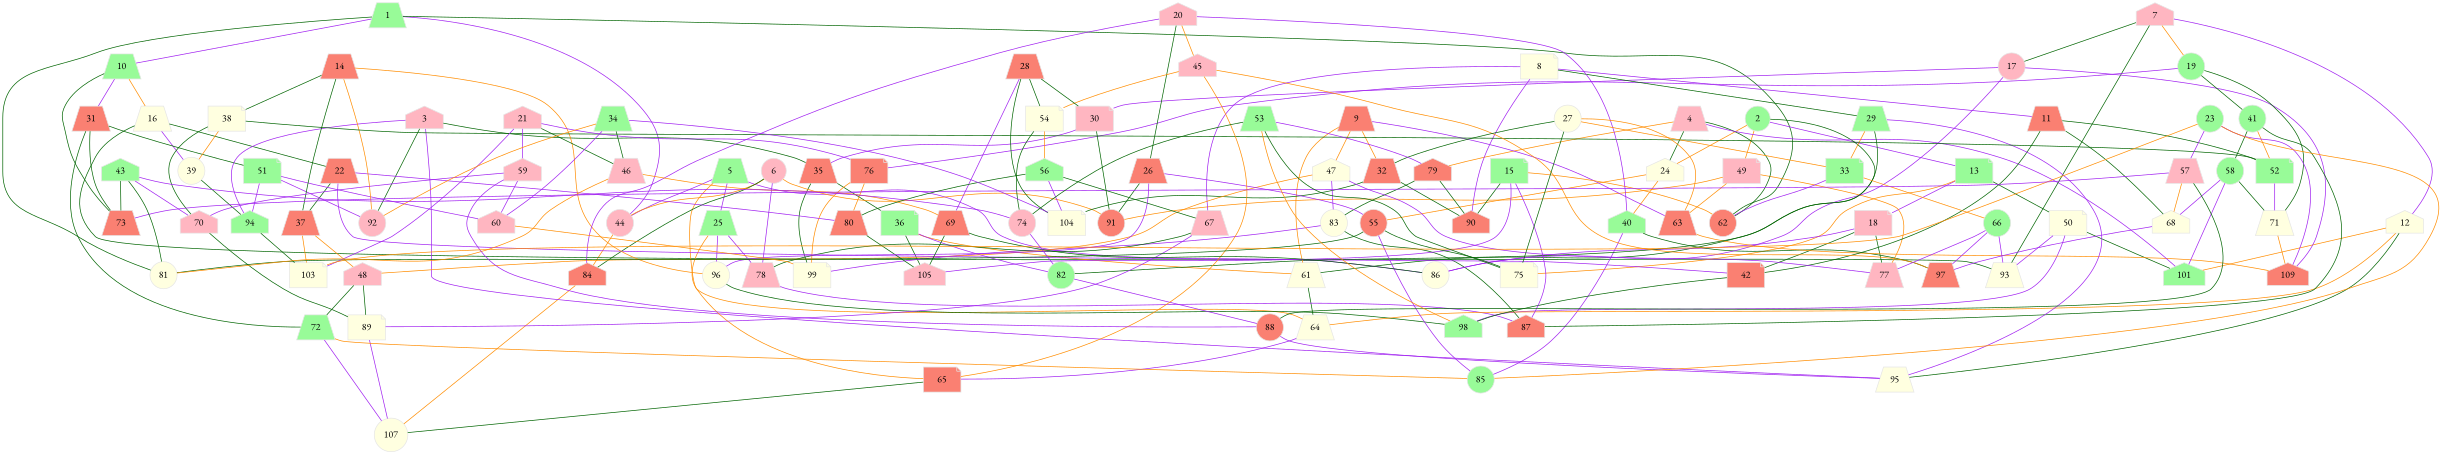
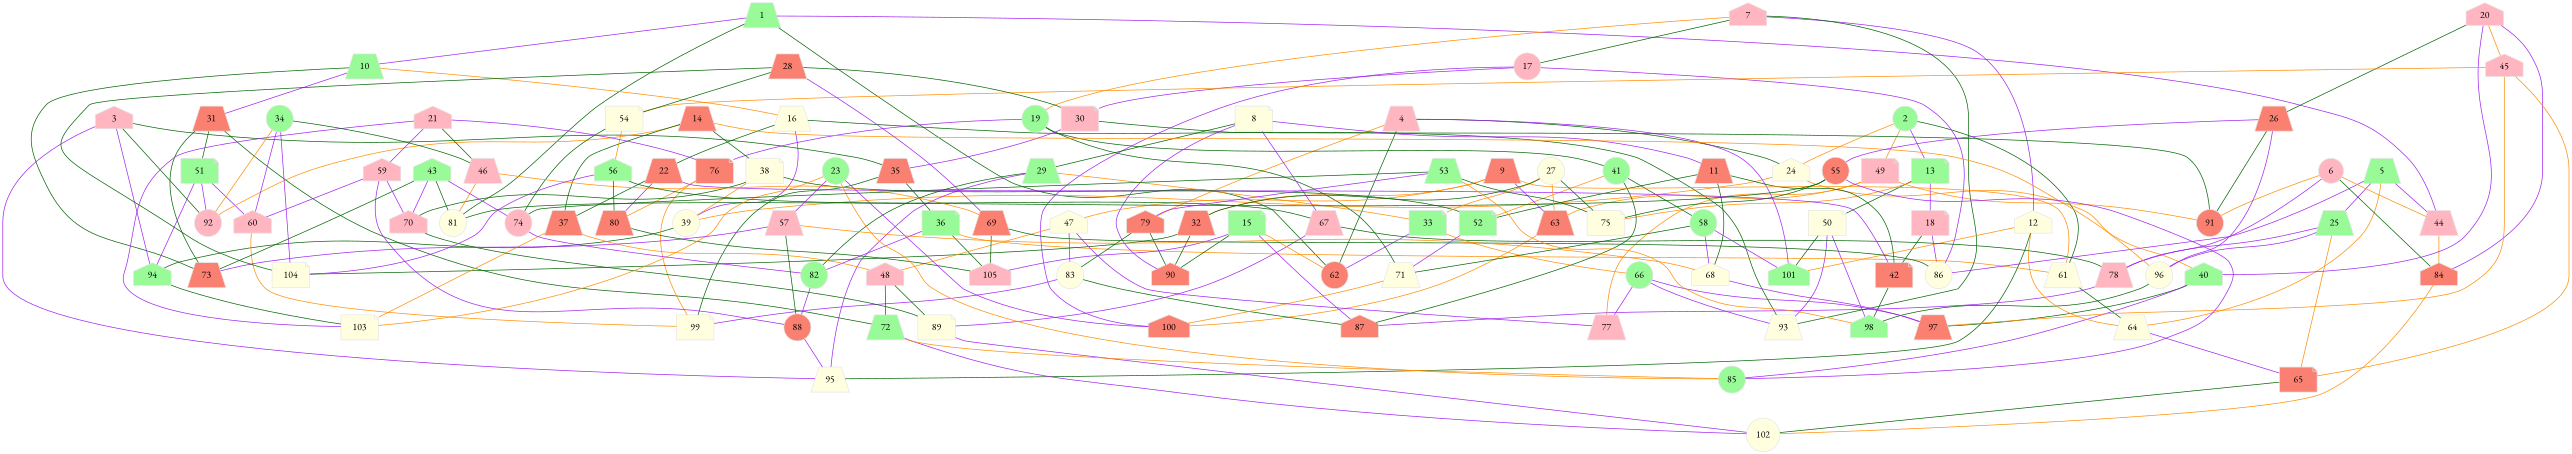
node "34": shape trapezium -> circle
edge "24" -- "55": now "24" -- "39"
node "44": shape circle -> trapezium
edge "18" -- "77": removed
node "109": label "109" -> "100"
node "107": label "107" -> "102"
